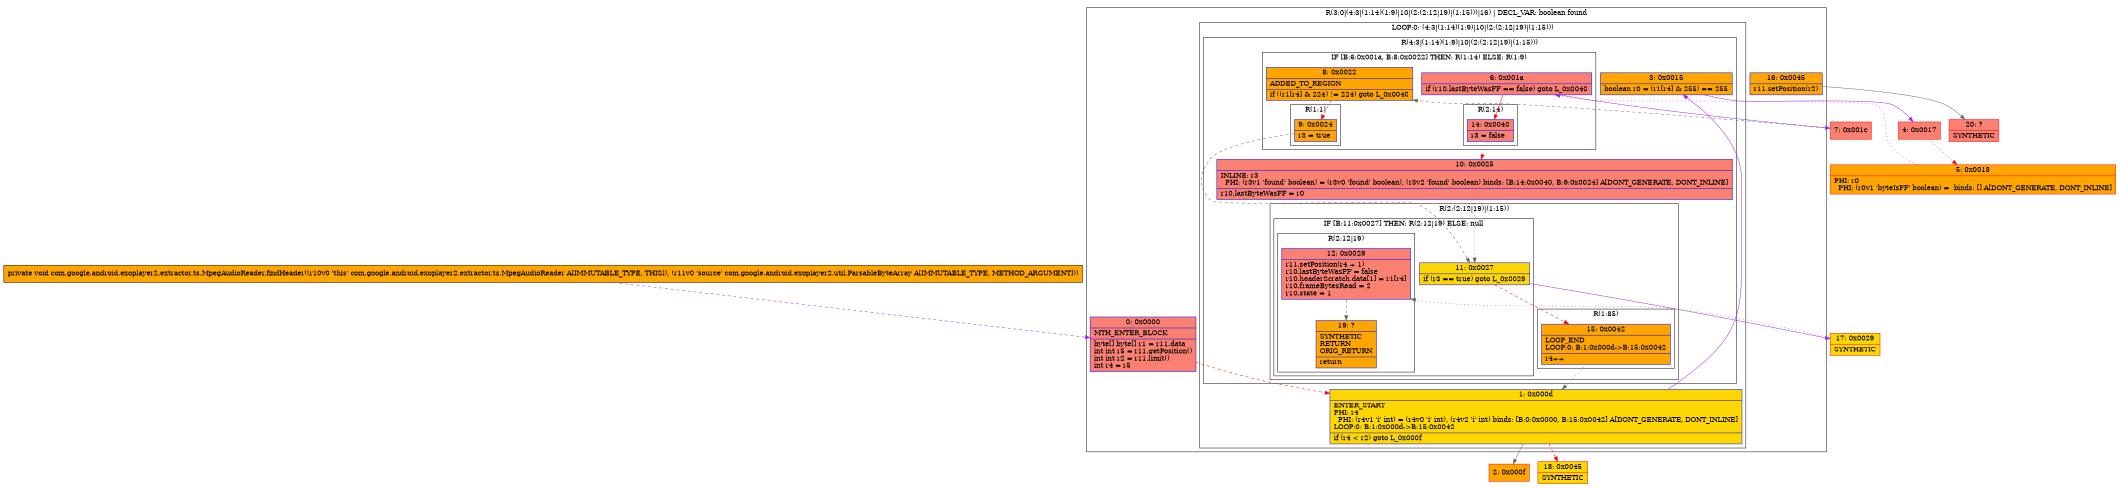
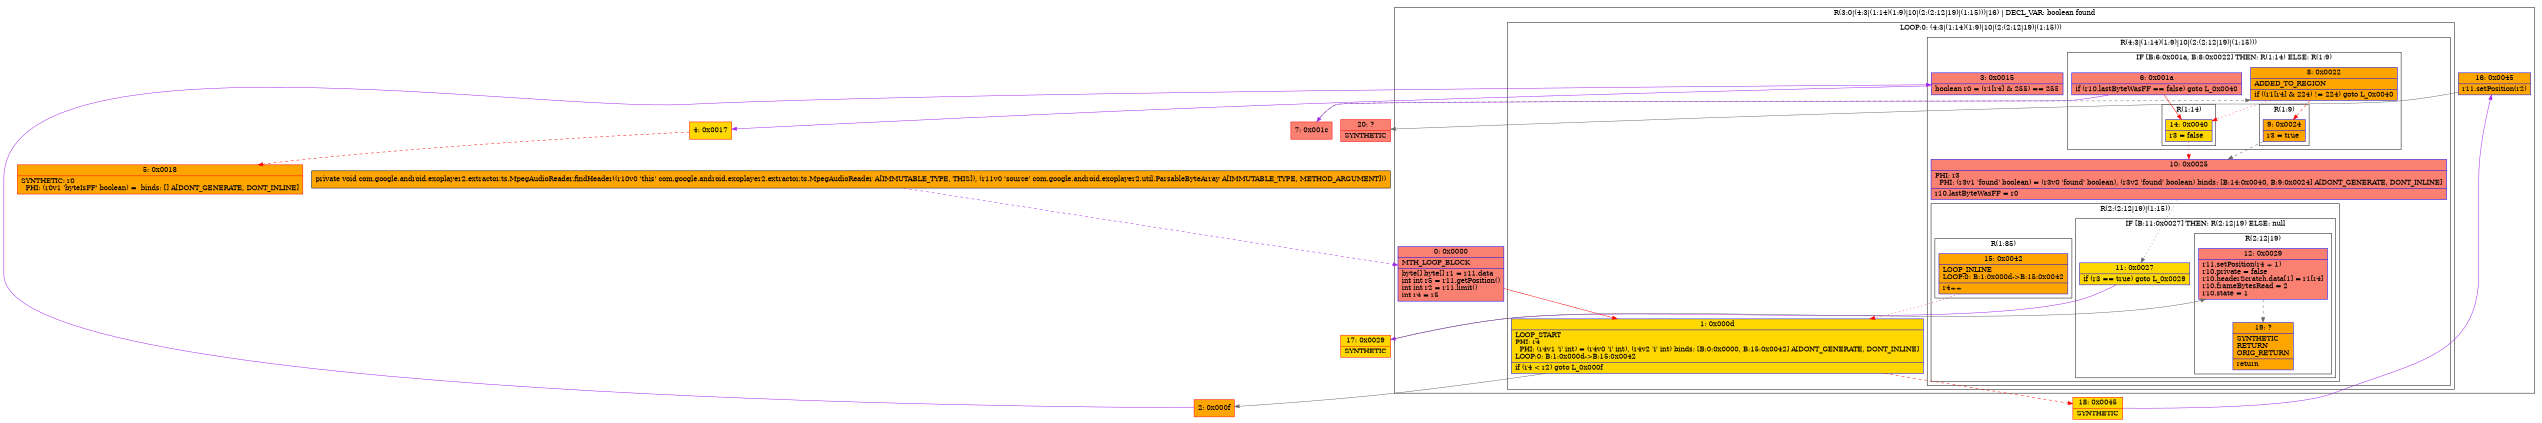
node "3: 0x0015": fillcolor orange -> salmon
edge "5: 0x0018" -> "6: 0x001a": removed
edge "8: 0x0022" -> "14: 0x0040": added
cluster "R(1:1)": label "R(1:1)" -> "R(1:9)"
cluster "R(2:14)": label "R(2:14)" -> "R(1:14)"
node "14: 0x0040": fillcolor salmon -> gold
node "4: 0x0017": fillcolor salmon -> gold
edge "4: 0x0017" -> "5: 0x0018": style dotted -> dashed
node "10: 0x0025": text "INLINE: r3" -> "PHI: r3"
node "5: 0x0018": text "PHI: r0" -> "SYNTHETIC: r0"
edge "9: 0x0024" -> "11: 0x0027": now "9: 0x0024" -> "10: 0x0025"
edge "1: 0x000d" -> "3: 0x0015": now "2: 0x000f" -> "3: 0x0015"
node "12: 0x0029": text "r10.lastByteWasFF = false" -> "r10.private = false"
edge "11: 0x0027" -> "15: 0x0042": removed
edge "17: 0x0029" -> "12: 0x0029": style dotted -> solid
node "0: 0x0000": text "MTH_ENTER_BLOCK" -> "MTH_LOOP_BLOCK"
node "15: 0x0042": text "LOOP_END" -> "LOOP_INLINE"
edge "18: 0x0045" -> "16: 0x0045": added
edge "15: 0x0042" -> "1: 0x000d": color gray40 -> red
edge "0: 0x0000" -> "1: 0x000d": style dashed -> solid
node "1: 0x000d": text "ENTER_START" -> "LOOP_START"
